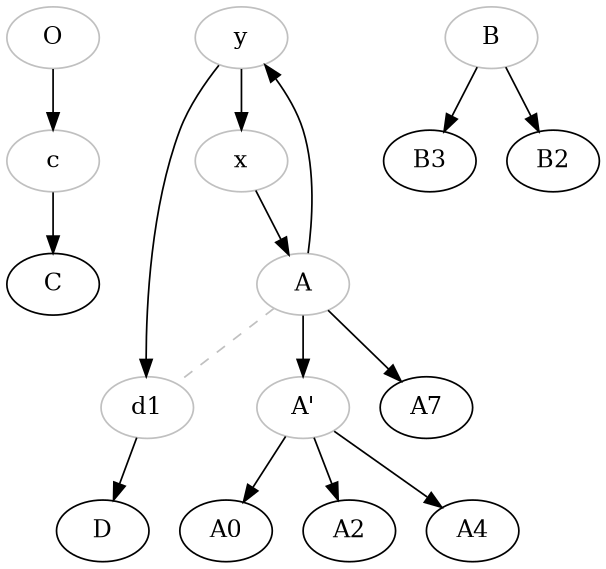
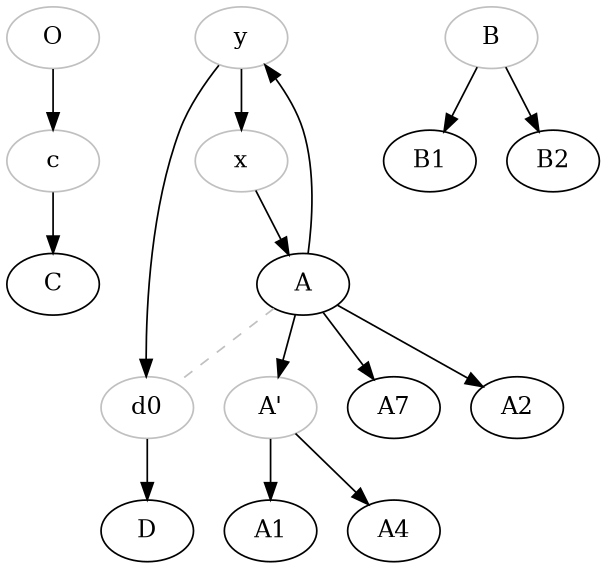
node "B3": label "B3" -> "B1"
node "A": color grey -> black
node "d1": label "d1" -> "d0"
edge "A'" -> "A2": now "A" -> "A2"
node "A0": label "A0" -> "A1"
